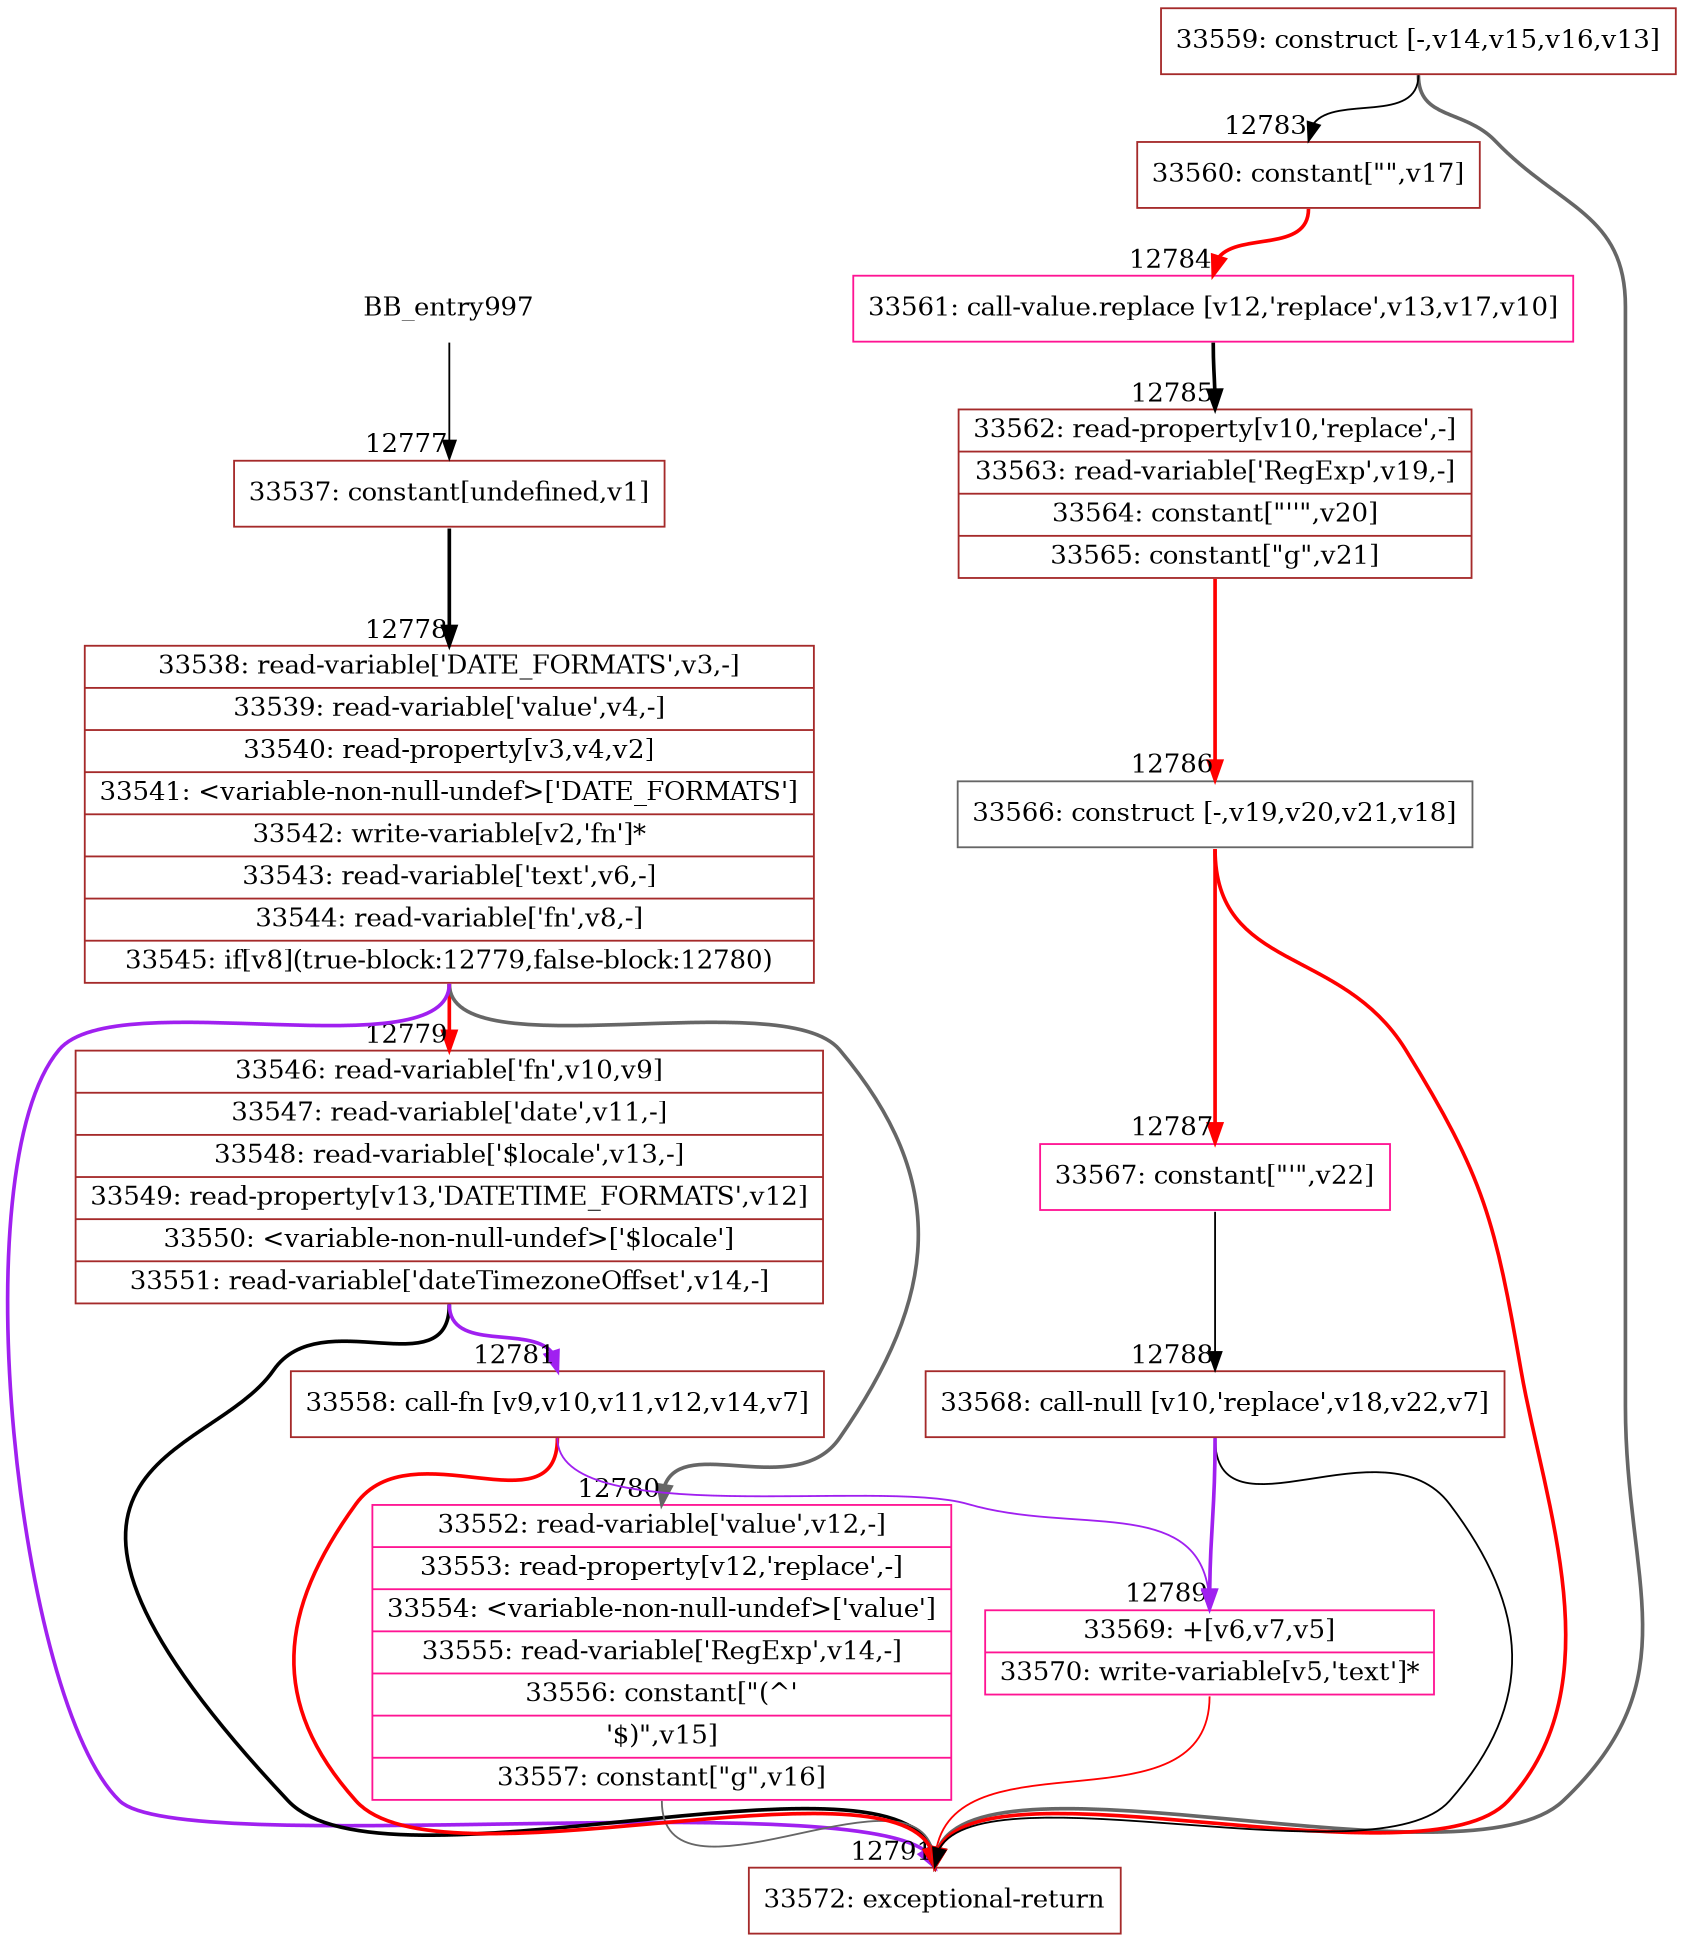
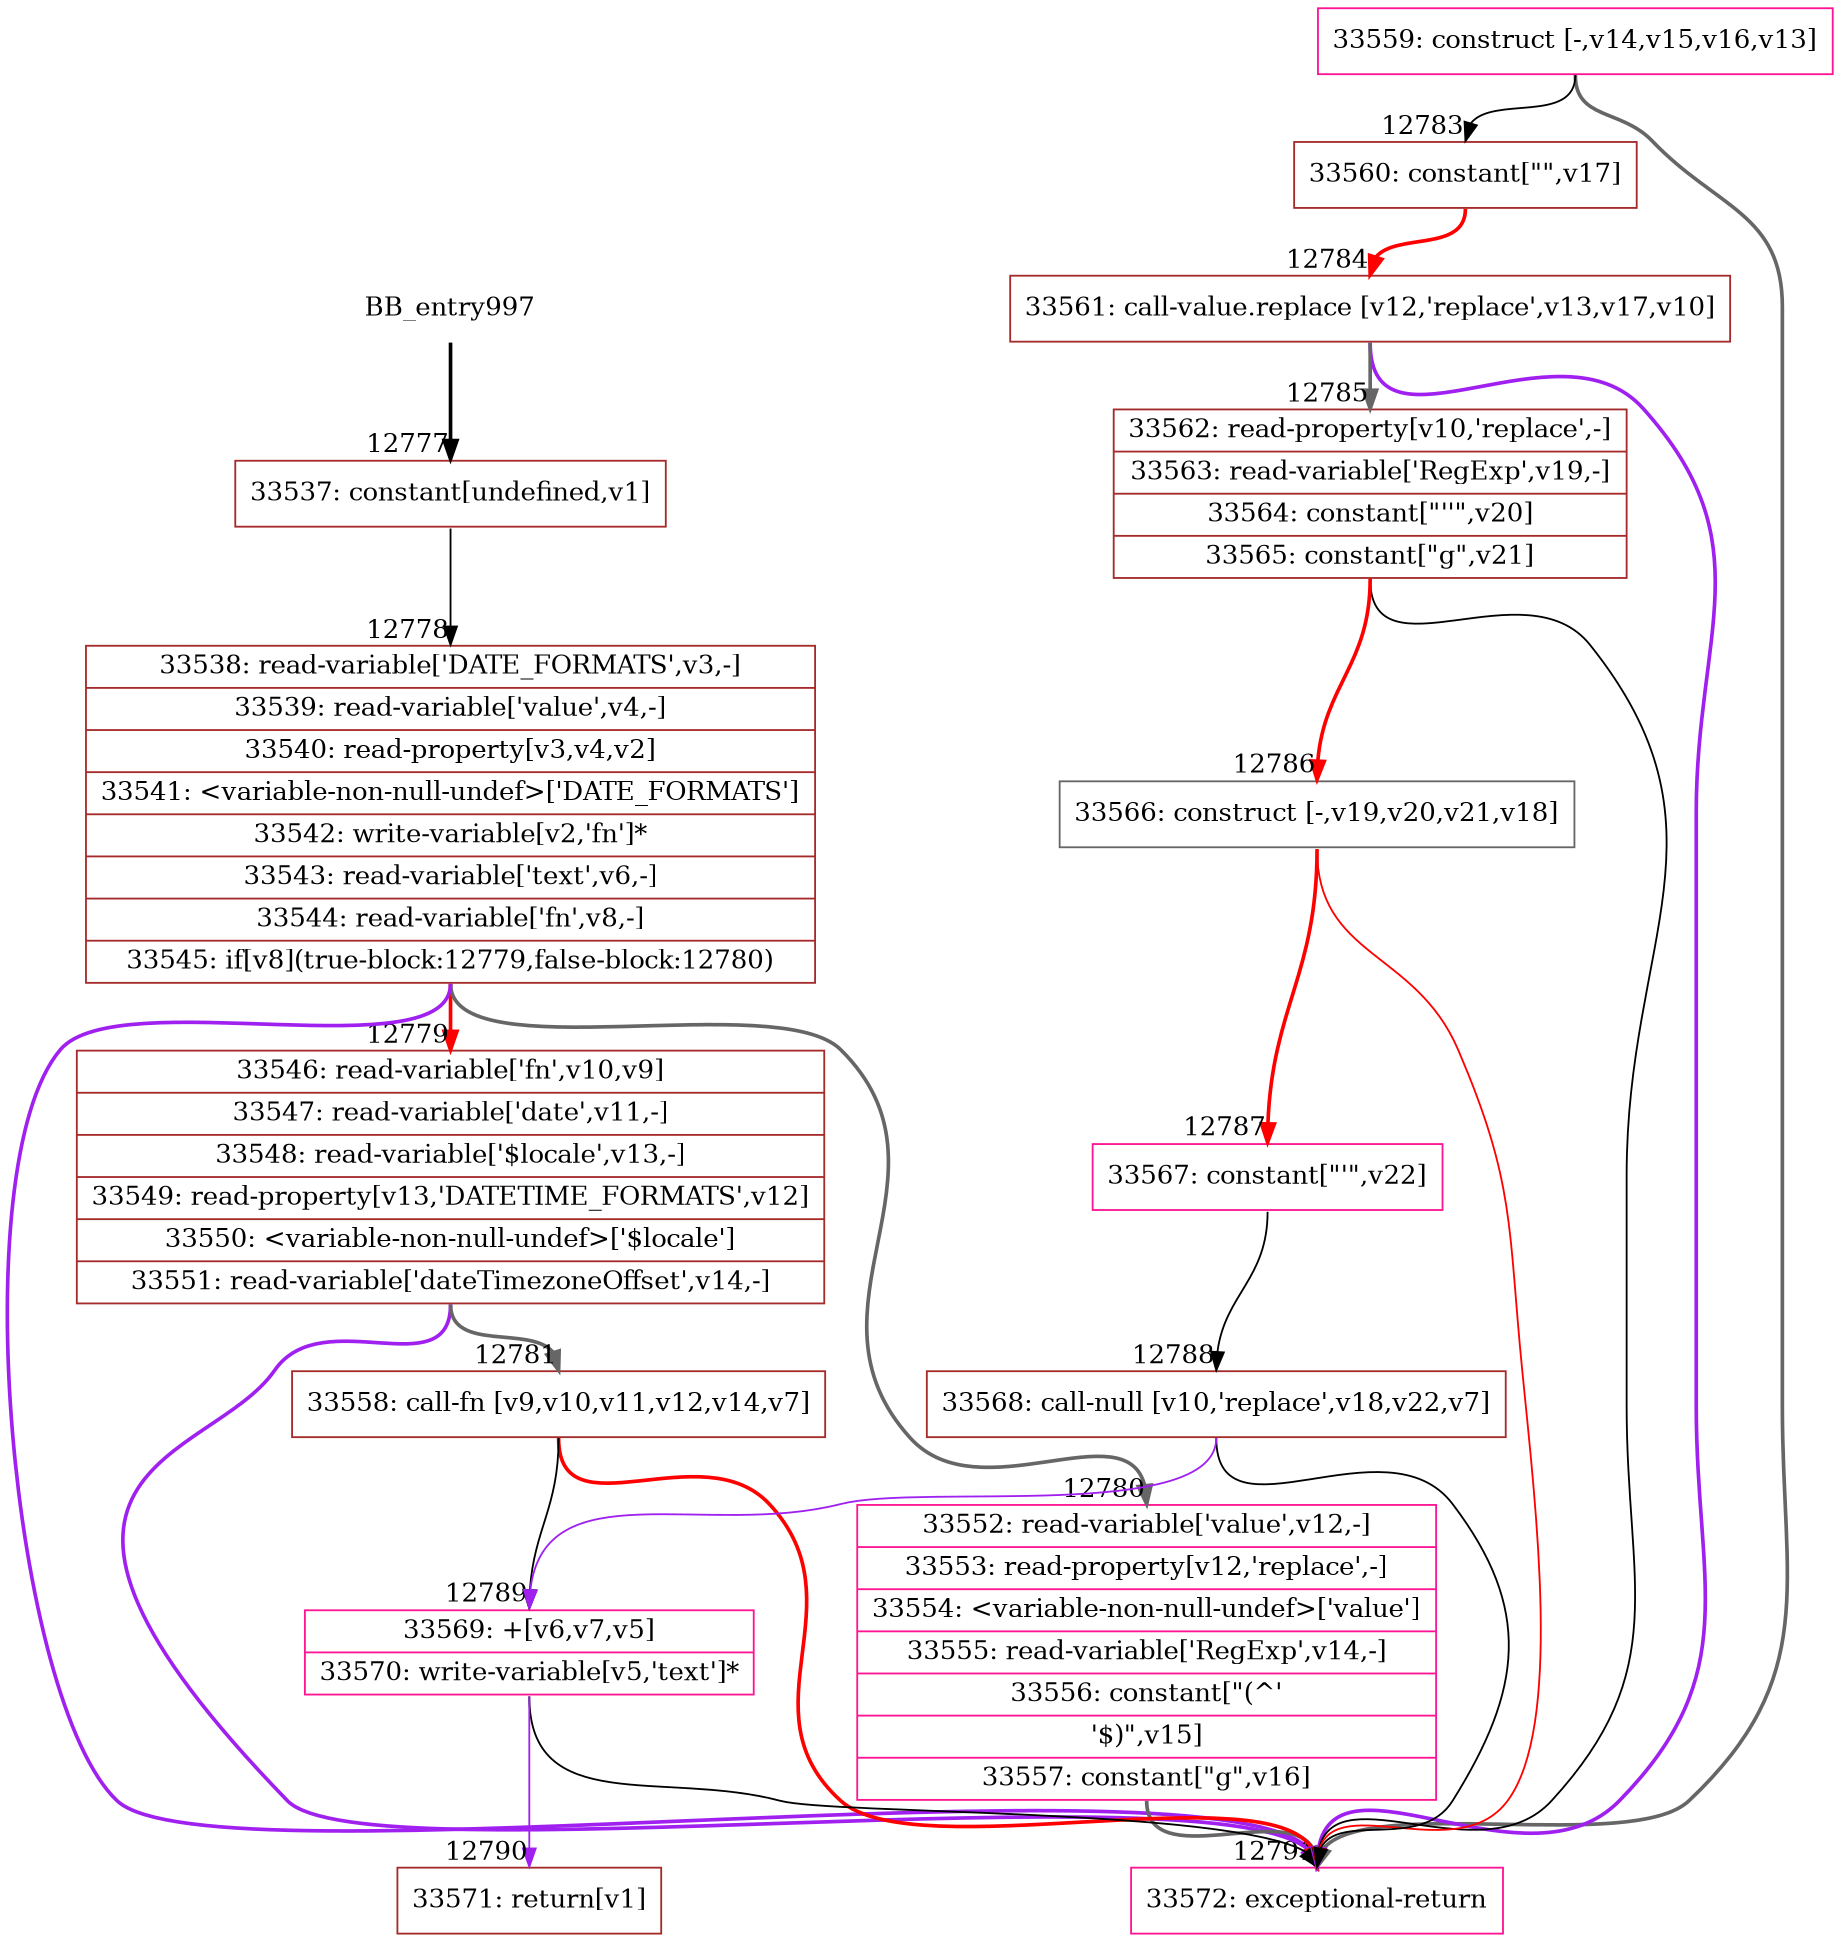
node "33559: construct [-,v14,v15,v16,v13]": color brown -> deeppink
node "33561: call-value.replace [v12,'replace',v13,v17,v10]": color deeppink -> brown
edge "33561: call-value.replace [v12,'replace',v13,v17,v10]" -> "33562: read-property[v10,'replace',-]": color black -> gray40
edge "BB_entry997" -> "33537: constant[undefined,v1]": style solid -> bold
edge "33537: constant[undefined,v1]" -> "33538: read-variable['DATE_FORMATS',v3,-]": style bold -> solid
edge "33561: call-value.replace [v12,'replace',v13,v17,v10]" -> "33572: exceptional-return": added
edge "33562: read-property[v10,'replace',-]" -> "33572: exceptional-return": added
edge "33546: read-variable['fn',v10,v9]" -> "33558: call-fn [v9,v10,v11,v12,v14,v7]": color purple -> gray40
edge "33558: call-fn [v9,v10,v11,v12,v14,v7]" -> "33569: +[v6,v7,v5]": color purple -> black
edge "33568: call-null [v10,'replace',v18,v22,v7]" -> "33569: +[v6,v7,v5]": style bold -> solid
edge "33566: construct [-,v19,v20,v21,v18]" -> "33572: exceptional-return": style bold -> solid
edge "33546: read-variable['fn',v10,v9]" -> "33572: exceptional-return": color black -> purple
edge "33569: +[v6,v7,v5]" -> "33572: exceptional-return": color red -> black
edge "33552: read-variable['value',v12,-]" -> "33572: exceptional-return": style solid -> bold
node "33571: return[v1]": added
node "33572: exceptional-return": color brown -> deeppink
